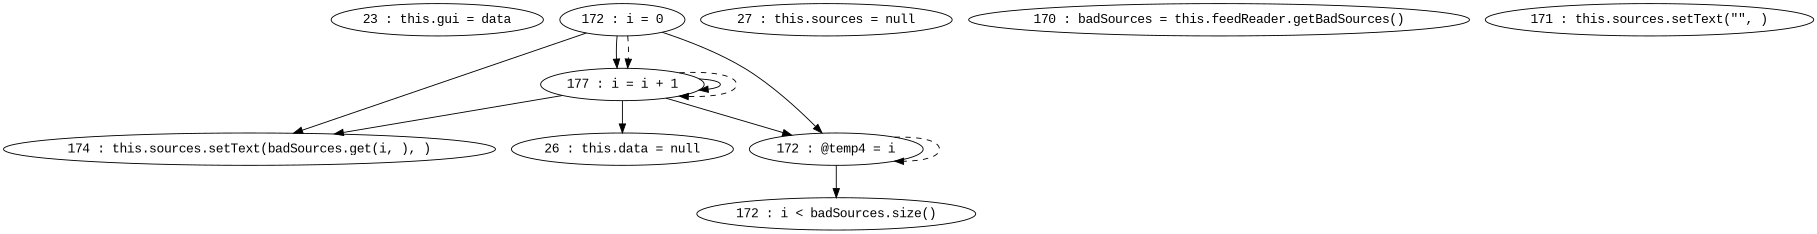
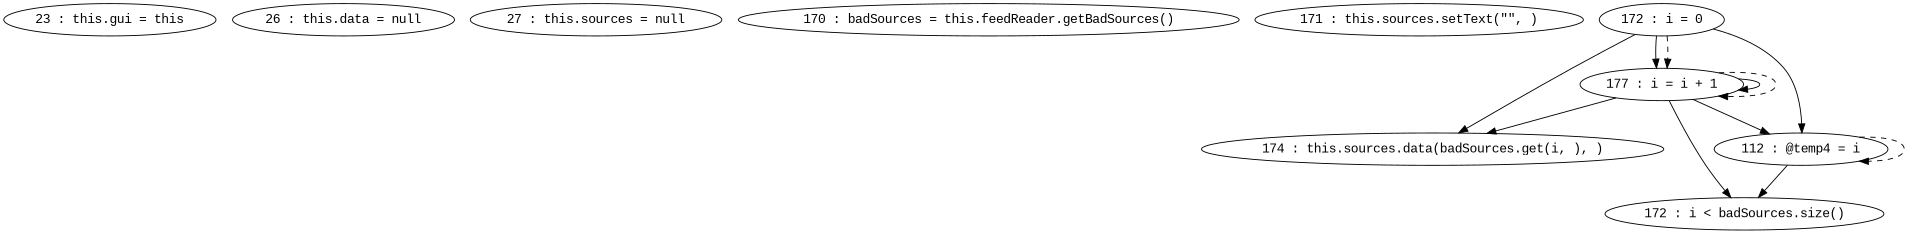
node "23 : this.gui = data": label "23 : this.gui = data" -> "23 : this.gui = this"
edge "177 : i = i + 1" -> "26 : this.data = null": now "177 : i = i + 1" -> "172 : i < badSources.size()"
node "174 : this.sources.setText(badSources.get(i, ), )": label "174 : this.sources.setText(badSources.get(i, ), )" -> "174 : this.sources.data(badSources.get(i, ), )"
node "172 : @temp4 = i": label "172 : @temp4 = i" -> "112 : @temp4 = i"
